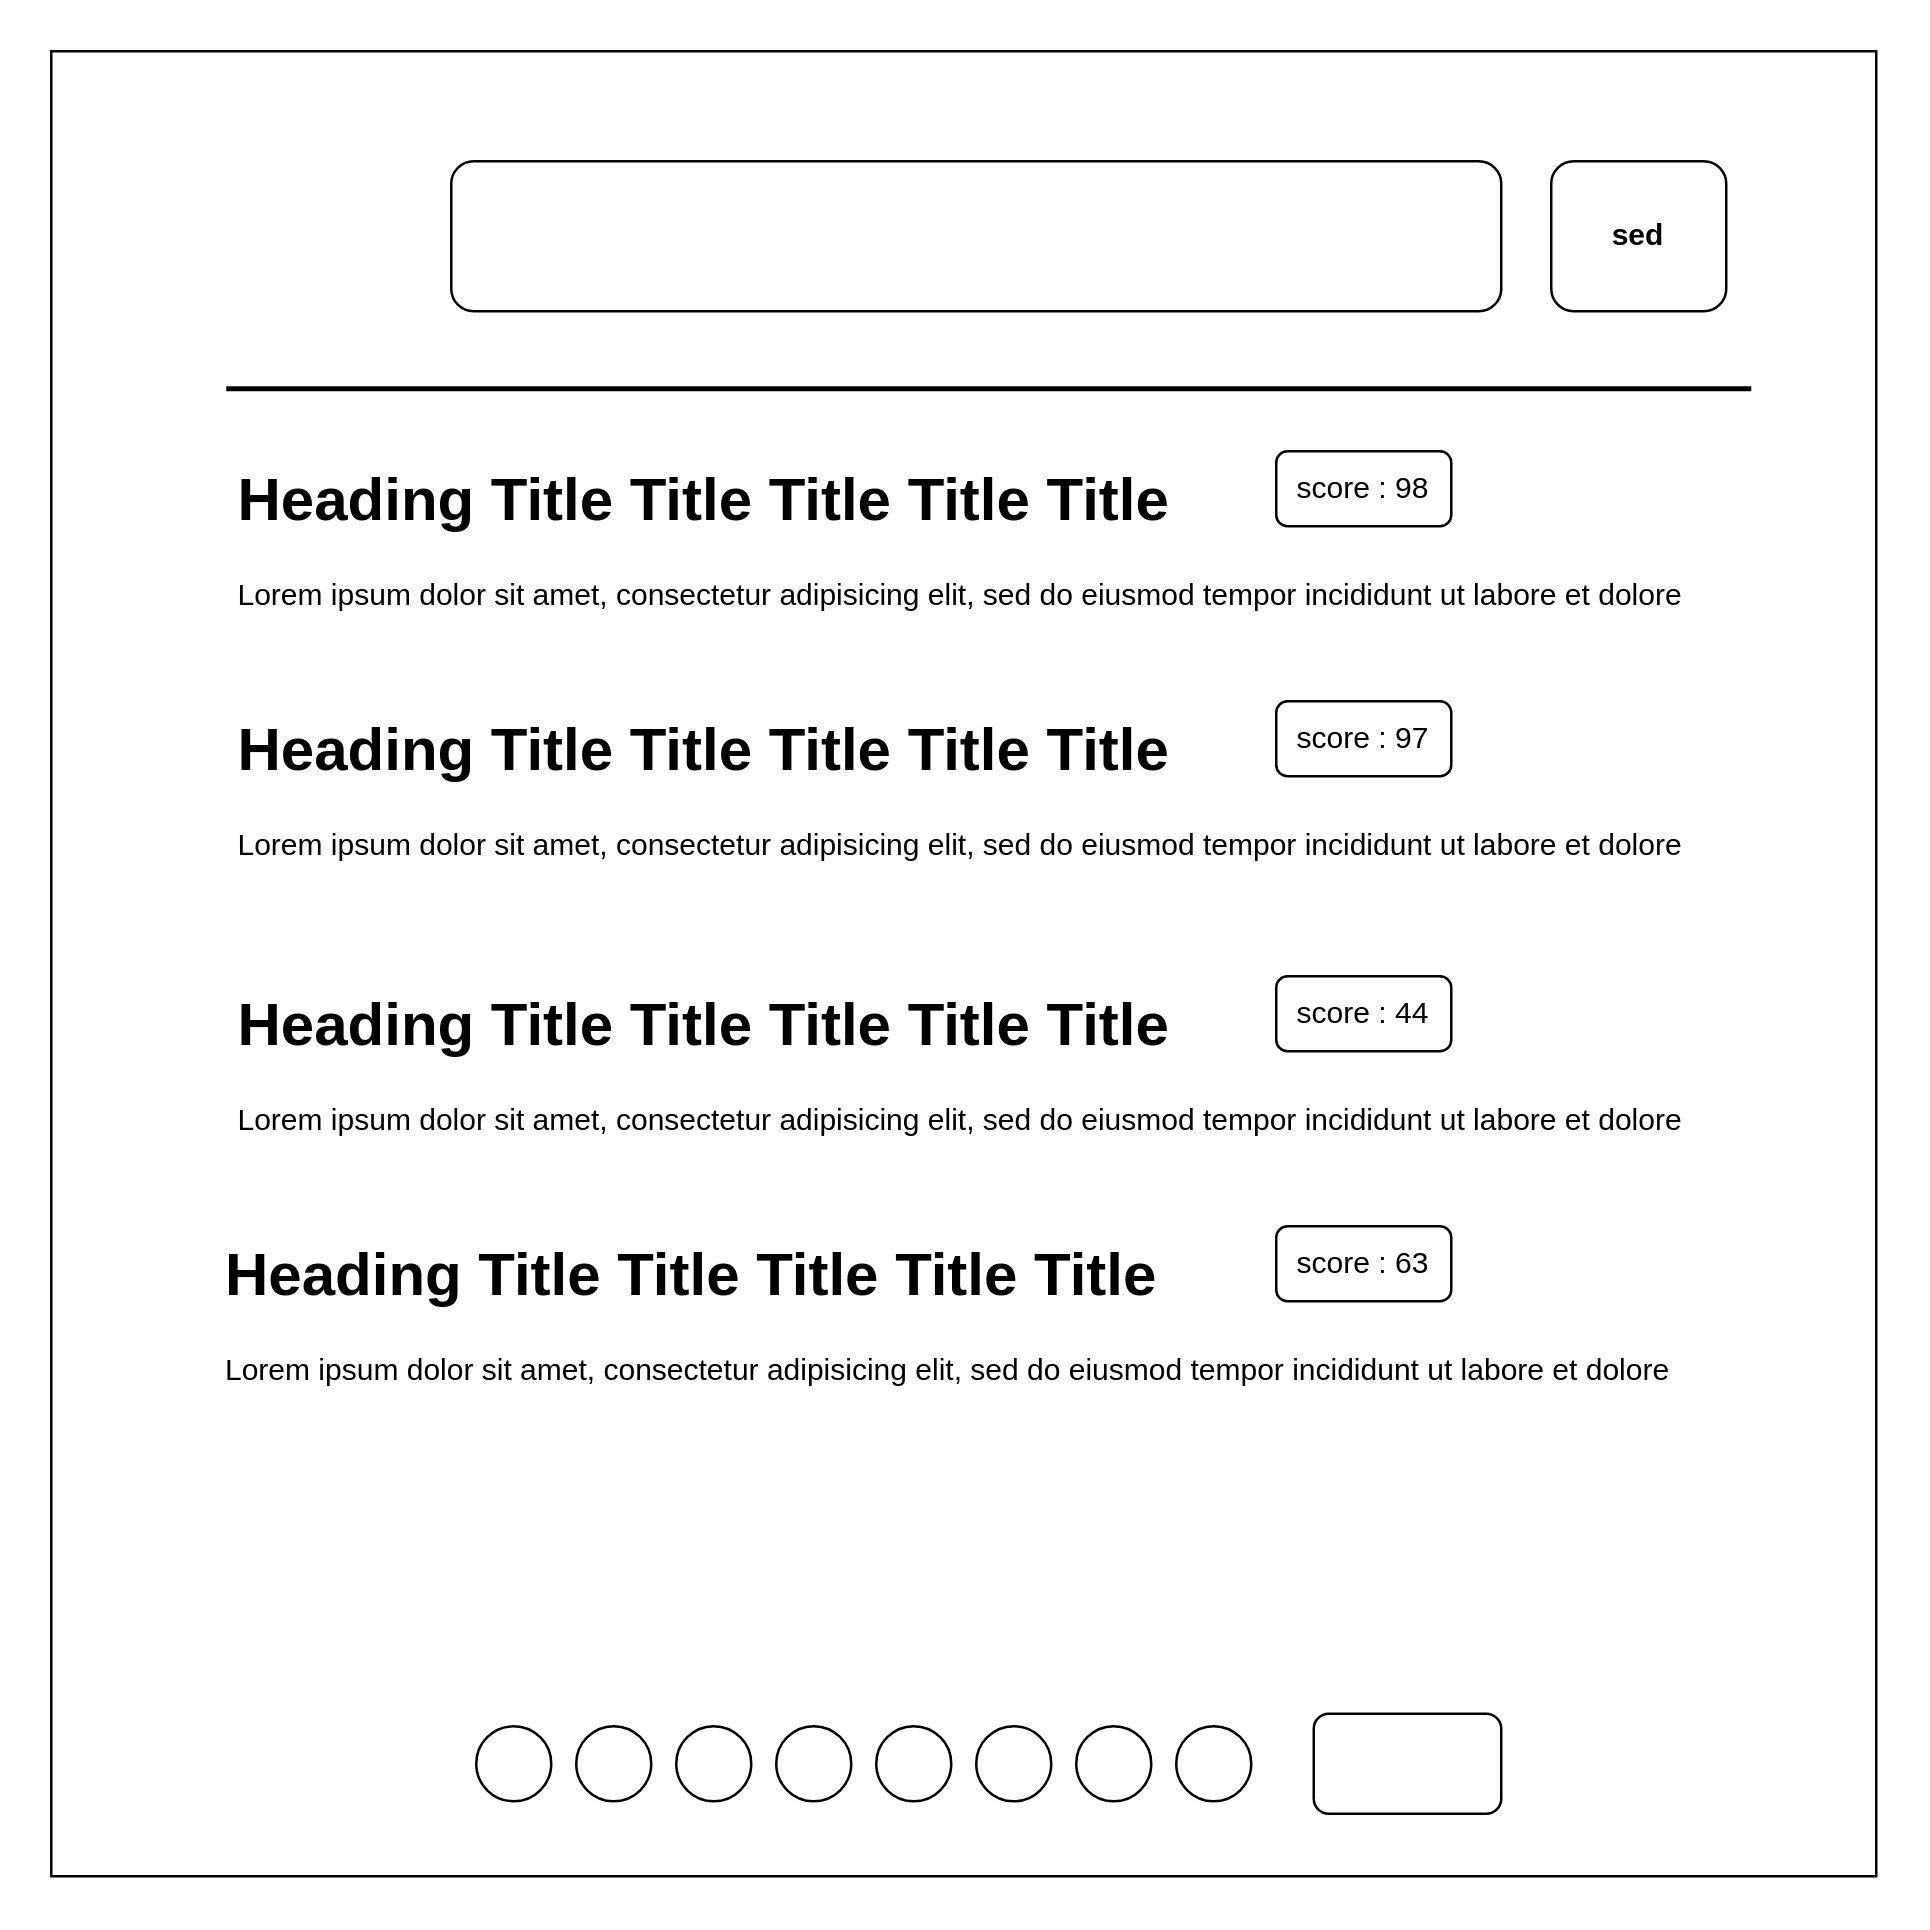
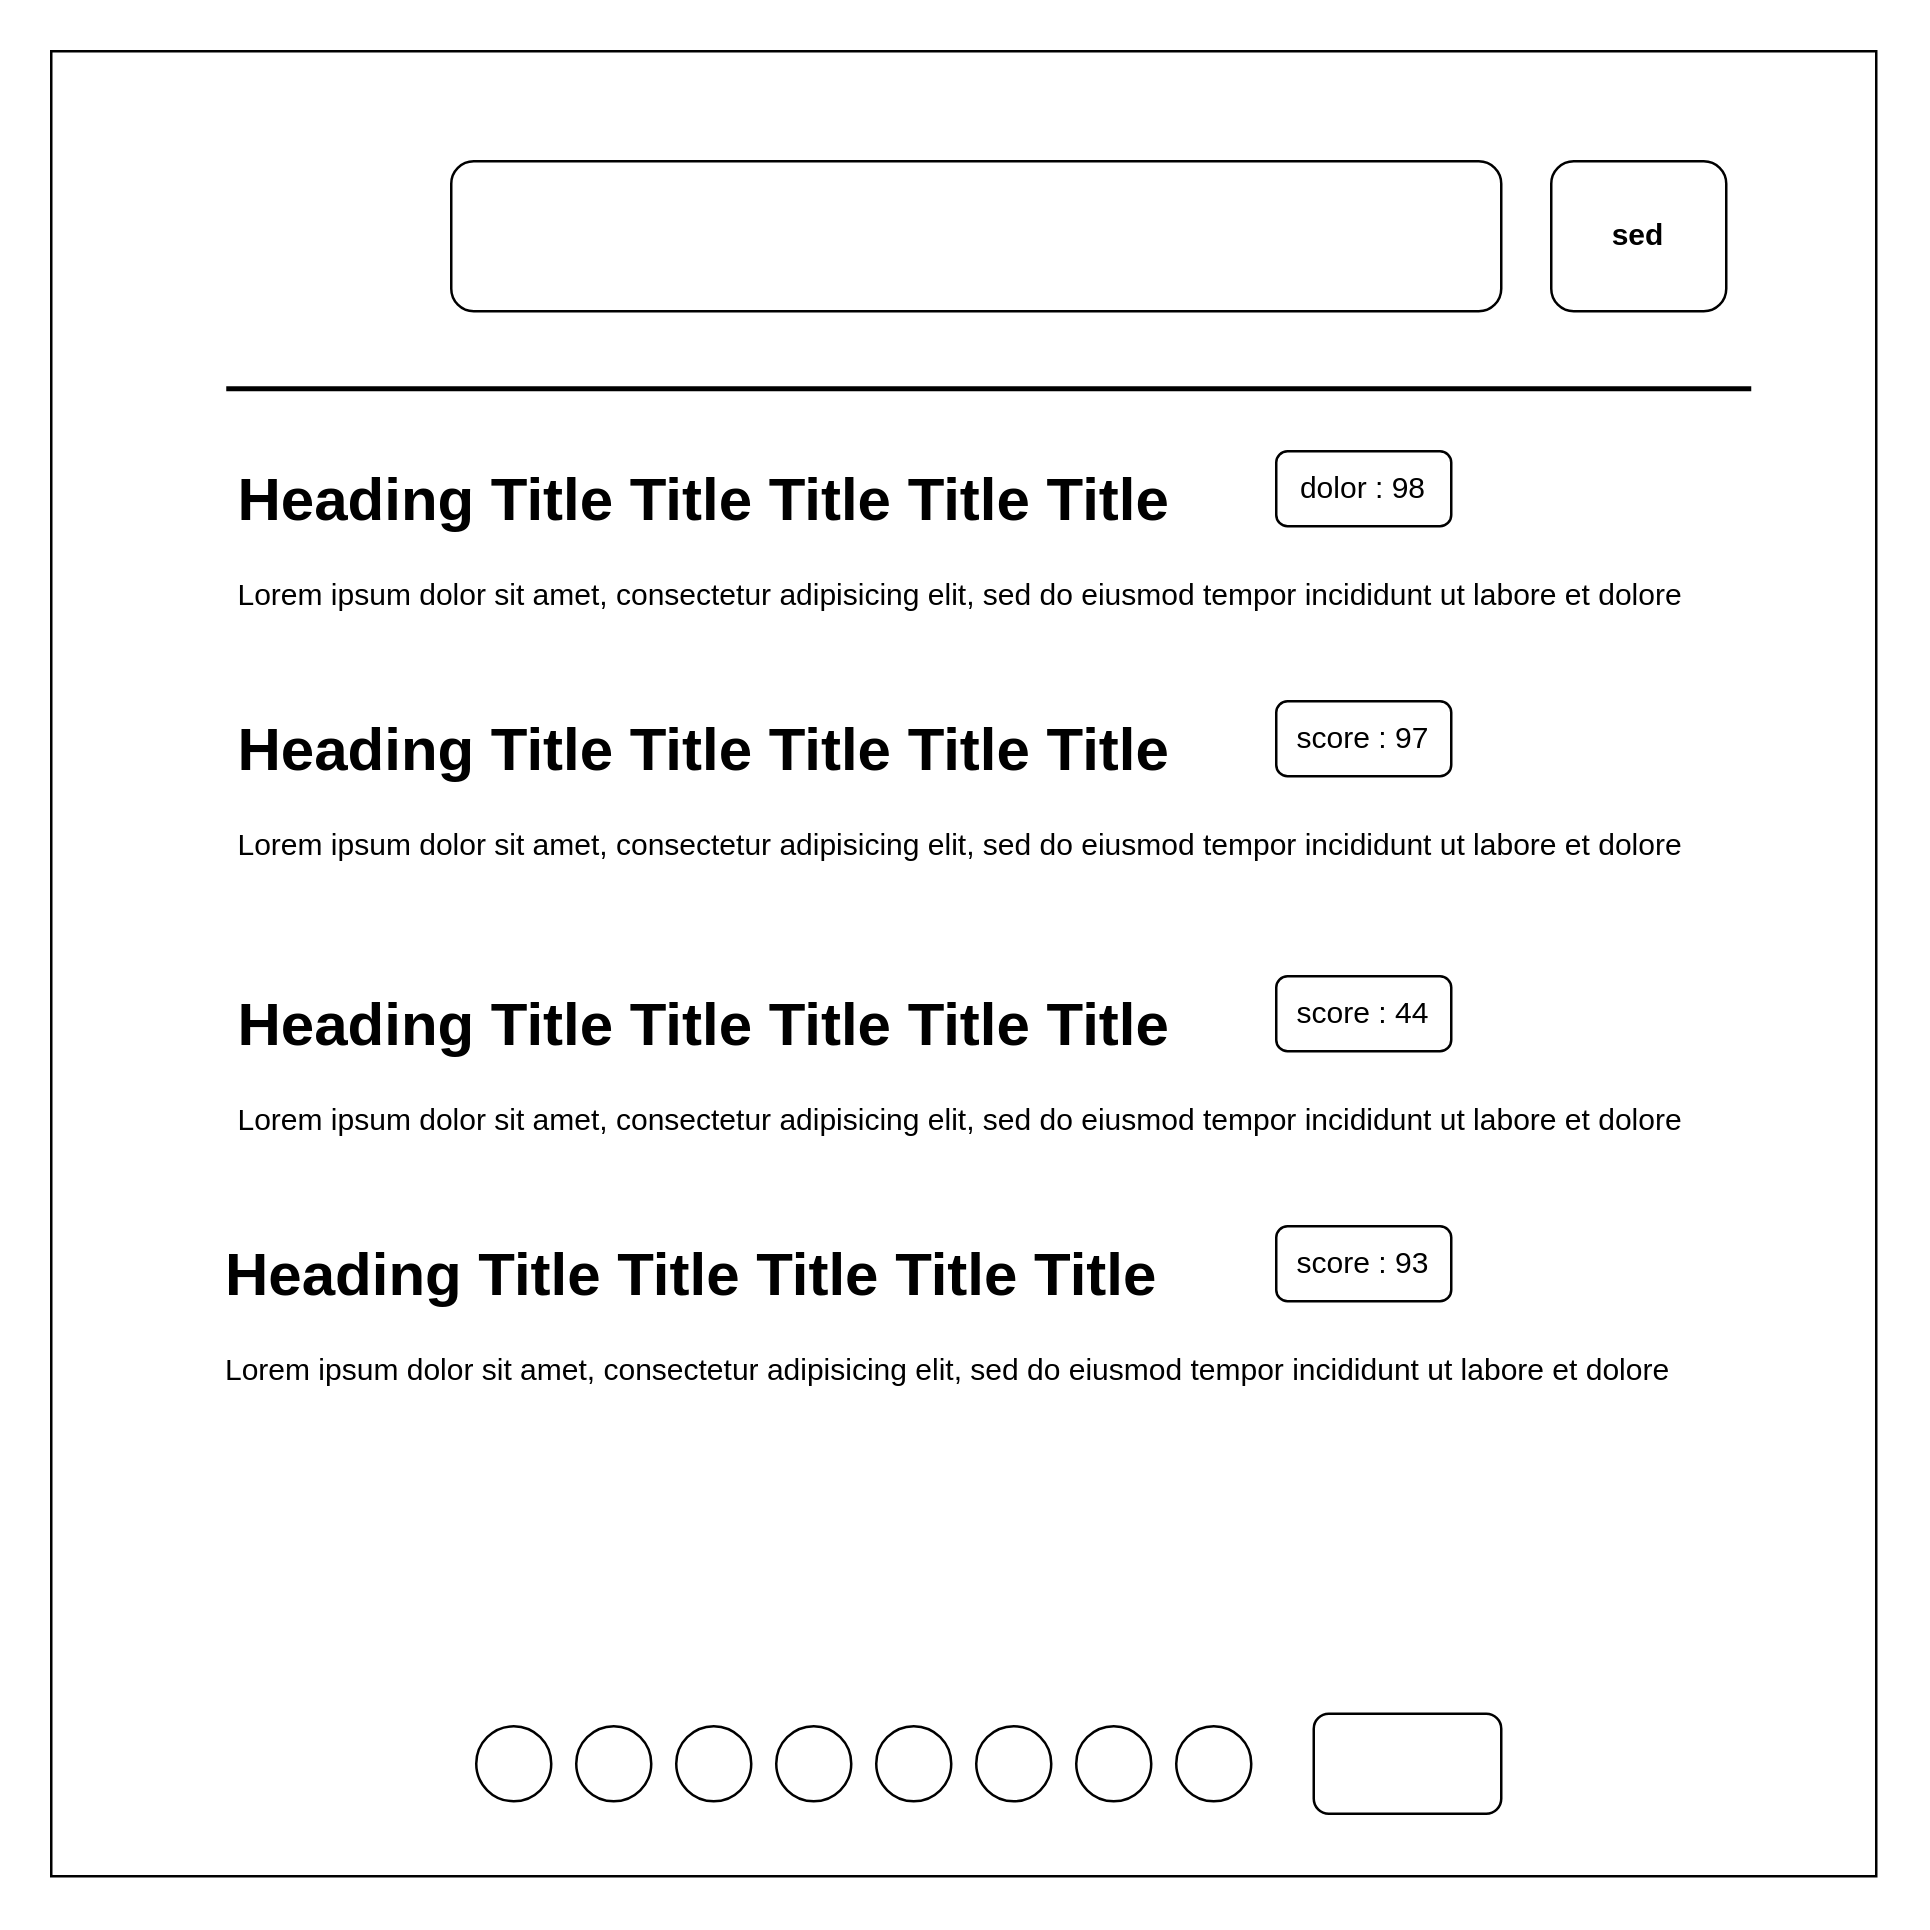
node "score : 98": label "score : 98" -> "dolor : 98"
node "score : 63": label "score : 63" -> "score : 93"
